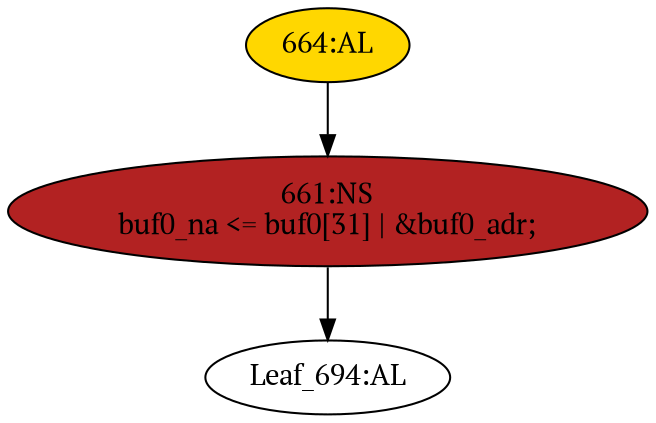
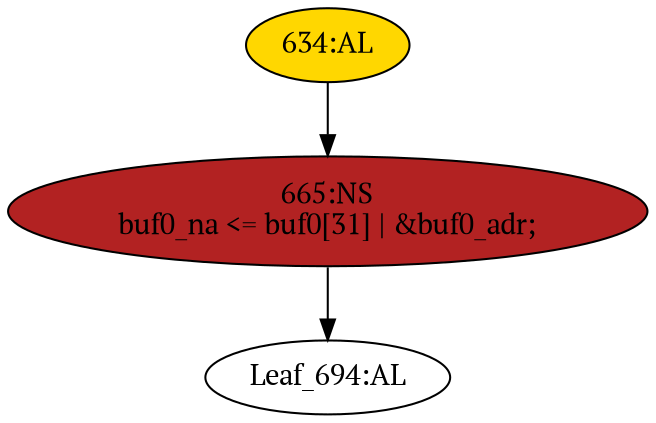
node "664:AL": label "664:AL" -> "634:AL"
node "661:NS buf0_na <= buf0[31] | &buf0_adr;": label "661:NS buf0_na <= buf0[31] | &buf0_adr;" -> "665:NS buf0_na <= buf0[31] | &buf0_adr;"
